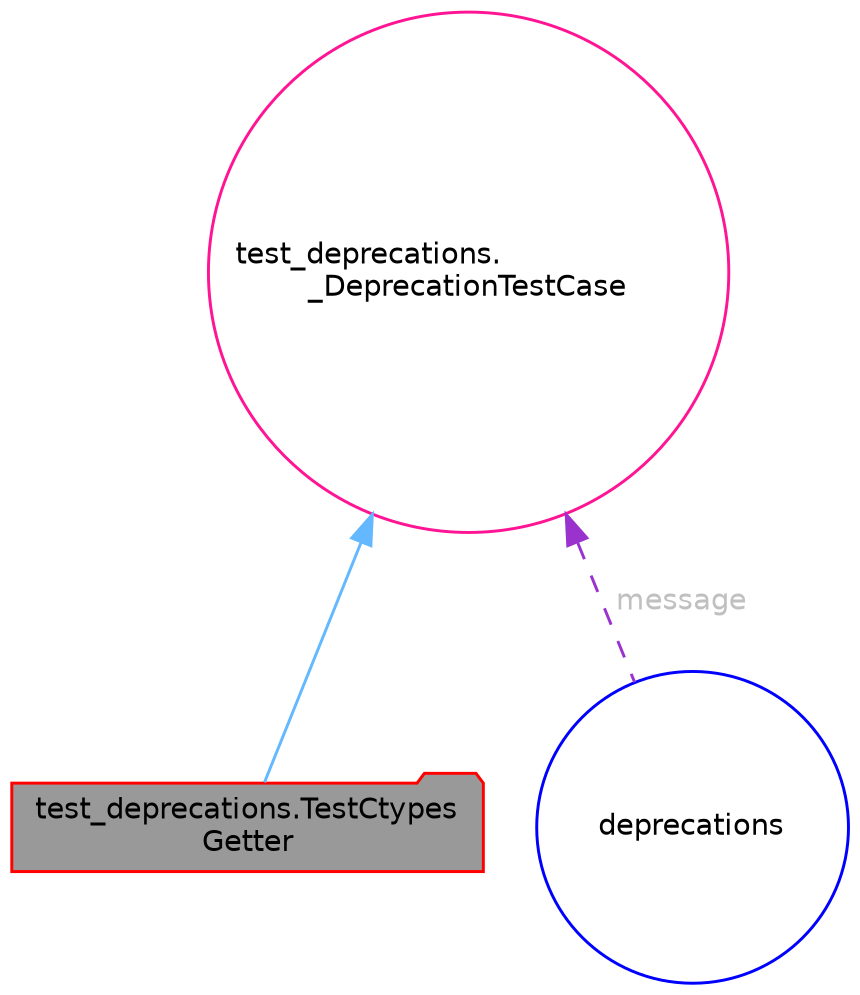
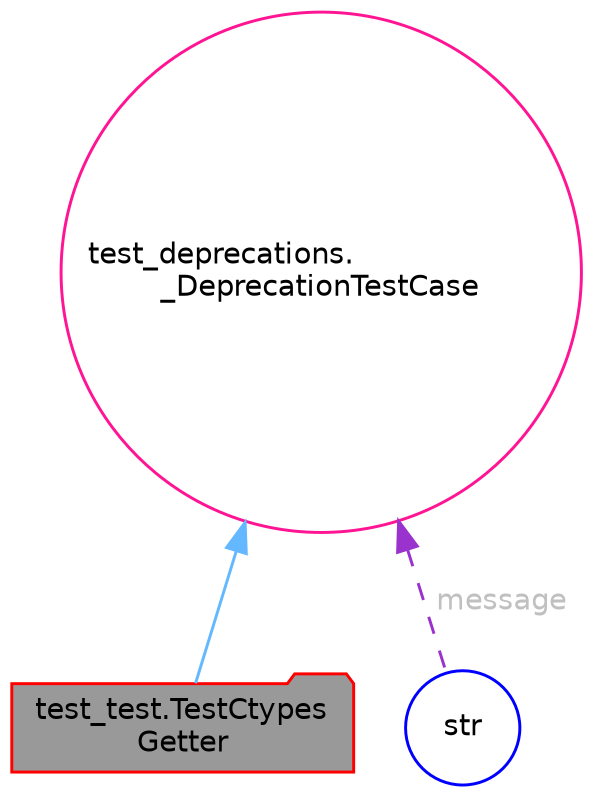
node "test_deprecations.TestCtypes Getter": label "test_deprecations.TestCtypes Getter" -> "test_test.TestCtypes Getter"
node "deprecations": label "deprecations" -> "str"
